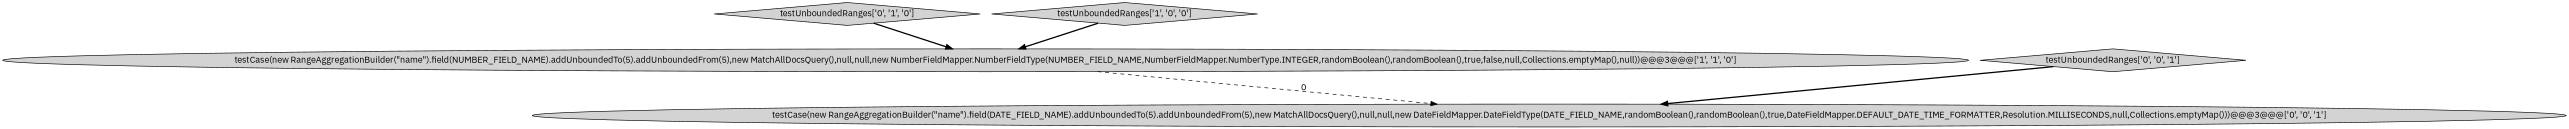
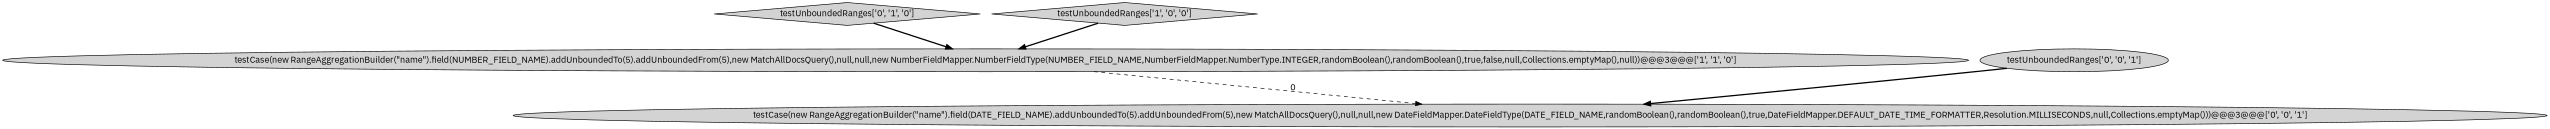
node "testUnboundedRanges['0', '0', '1']": shape diamond -> ellipse
